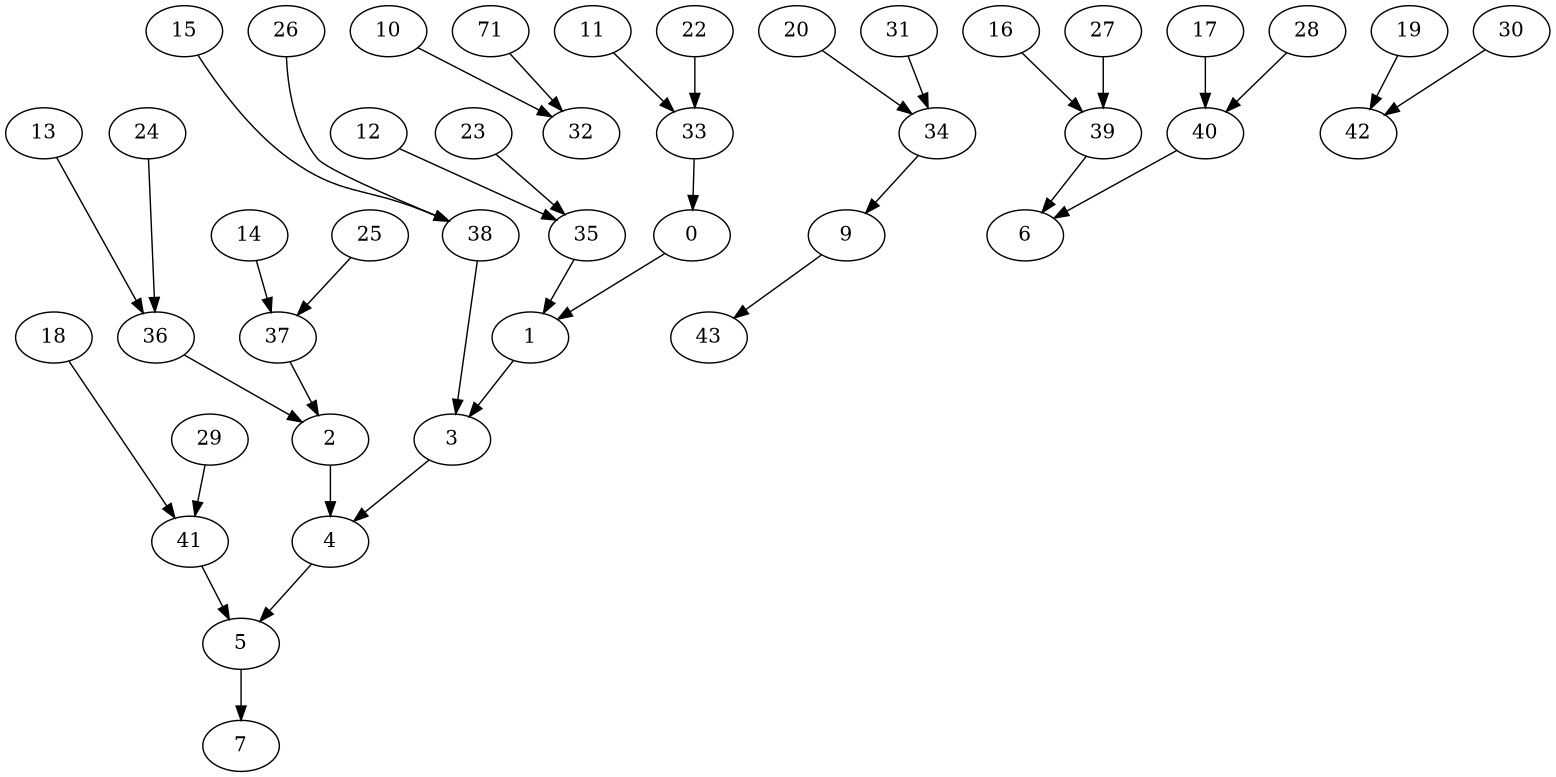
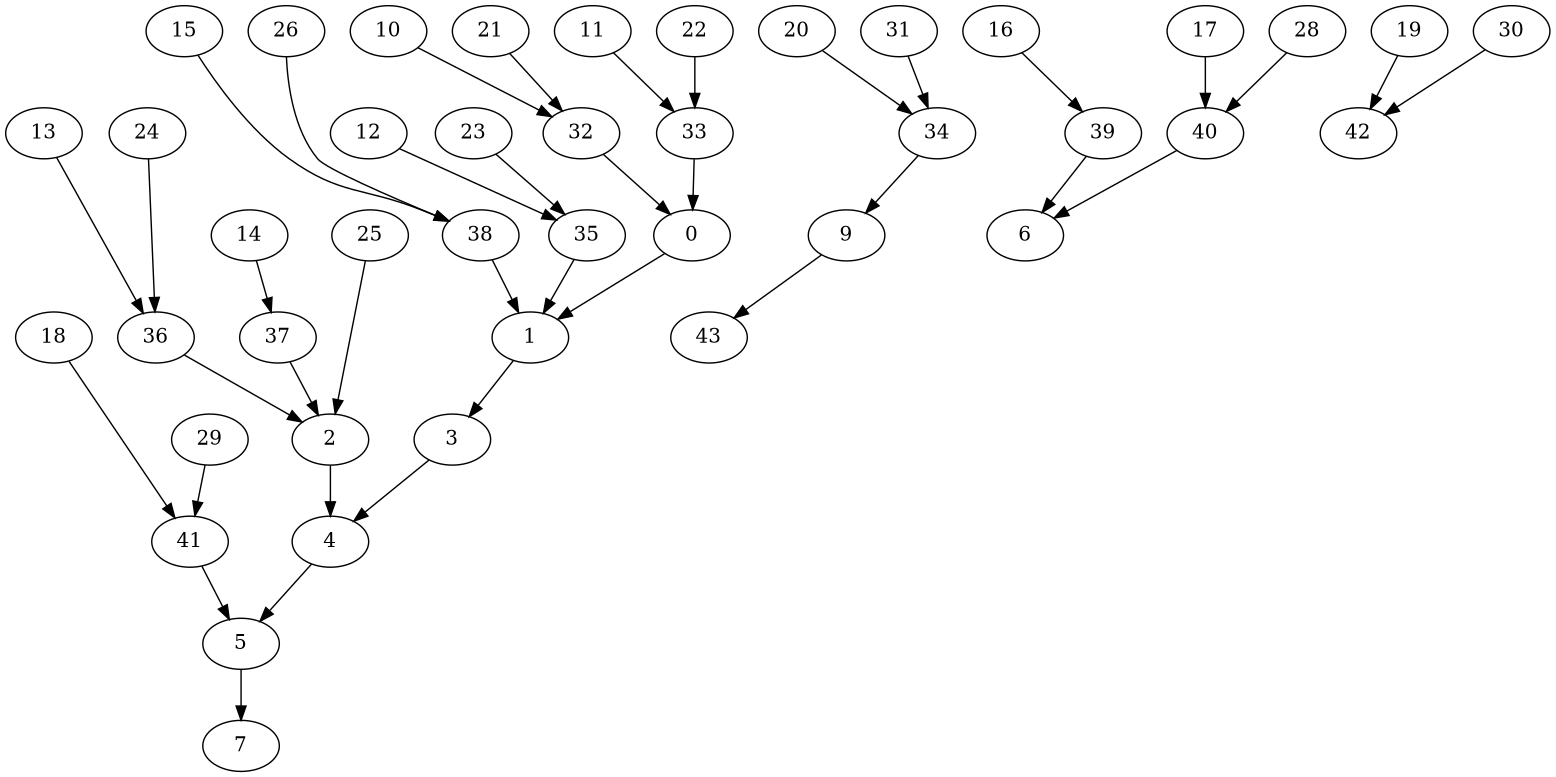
node "71": label "71" -> "21"
node "27": removed
edge "32" -> "0": added
edge "25" -> "37": now "25" -> "2"
edge "38" -> "3": now "38" -> "1"
